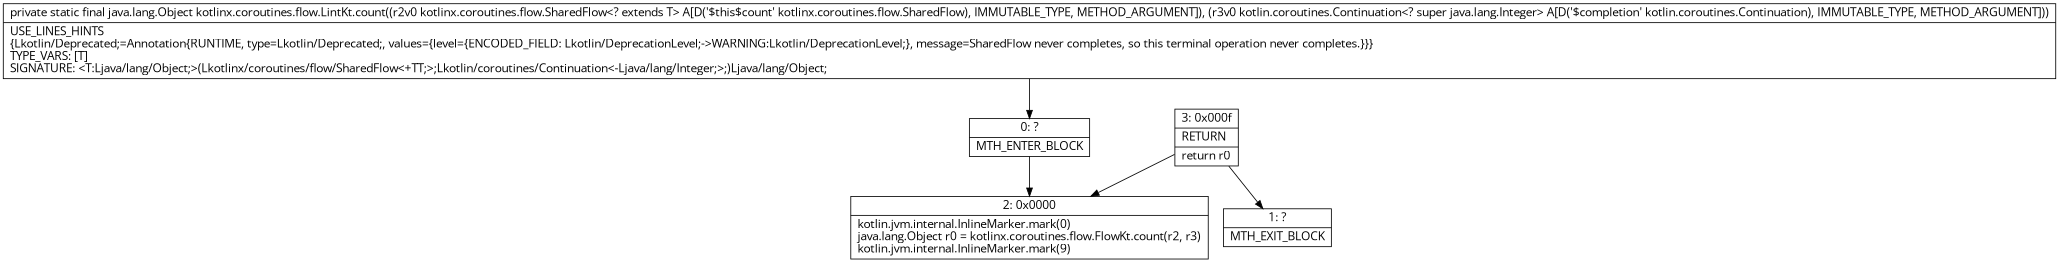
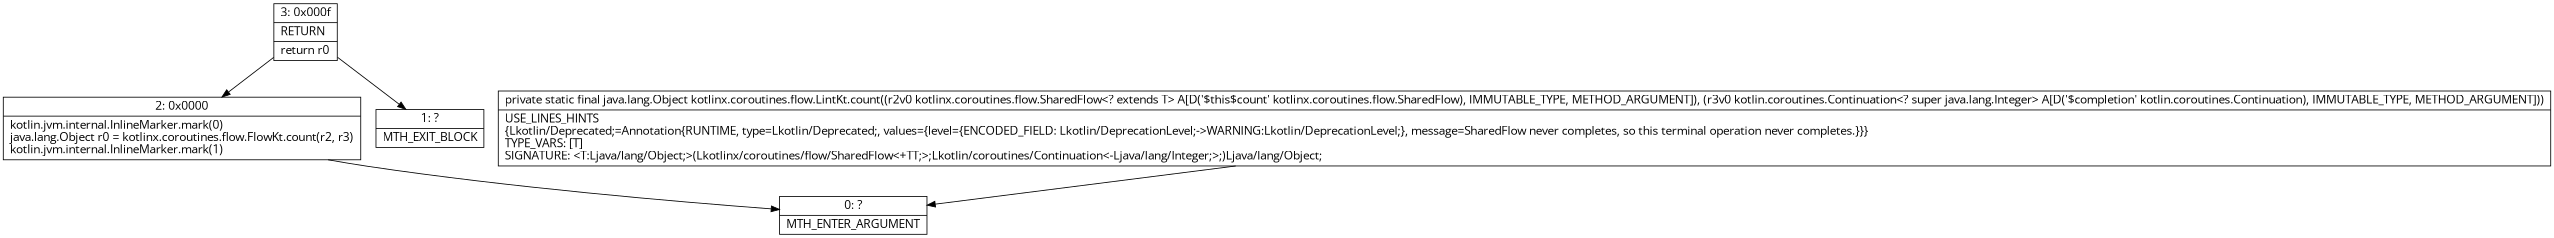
node "0: ?": text "MTH_ENTER_BLOCK" -> "MTH_ENTER_ARGUMENT"
edge "0: ?" -> "2: 0x0000": reversed
node "2: 0x0000": text "kotlin.jvm.internal.InlineMarker.mark(9)" -> "kotlin.jvm.internal.InlineMarker.mark(1)"
